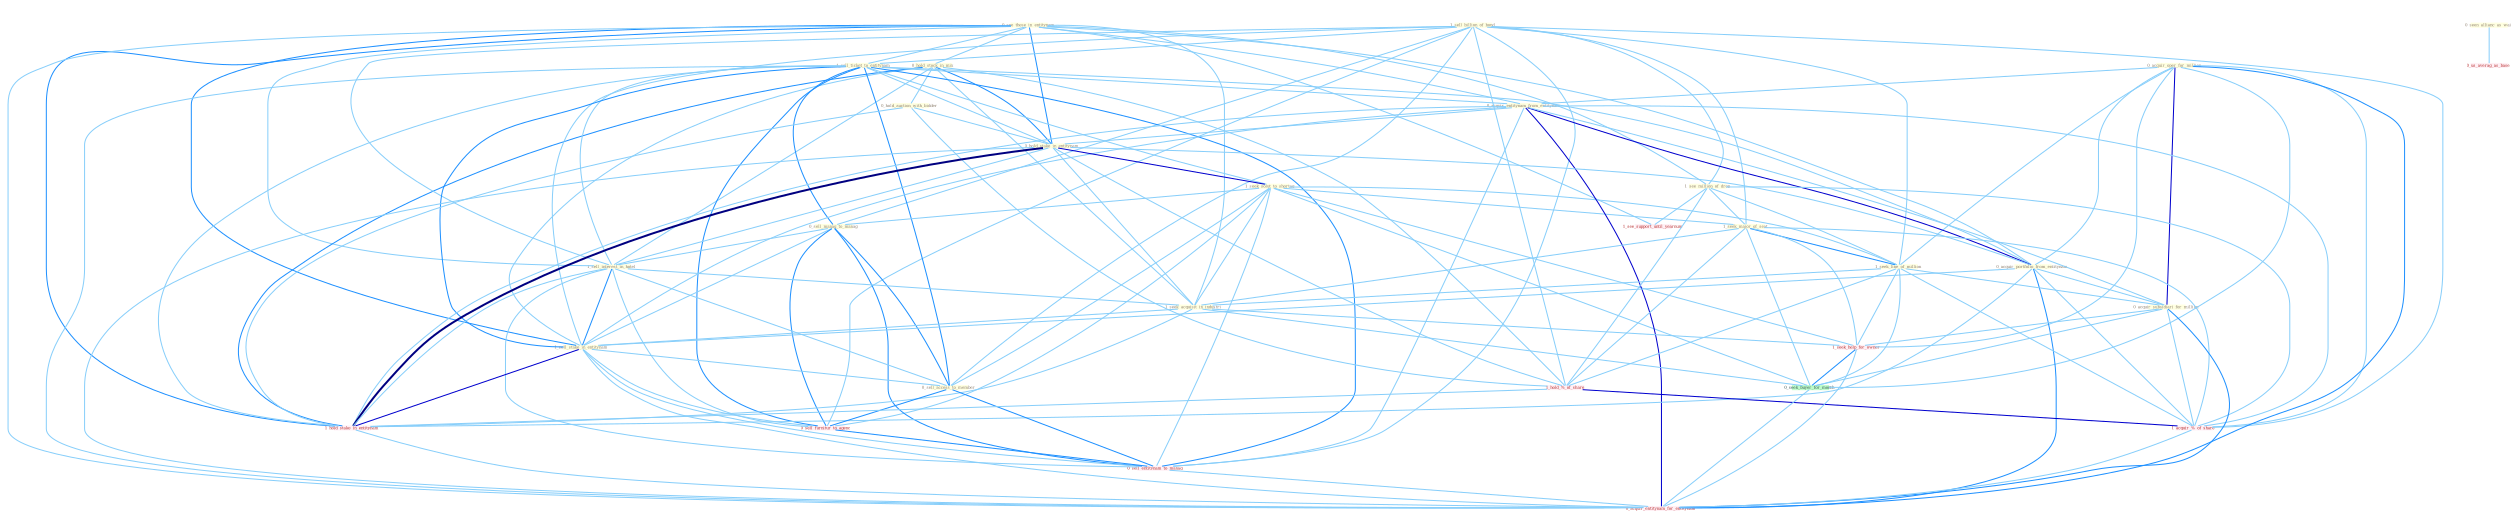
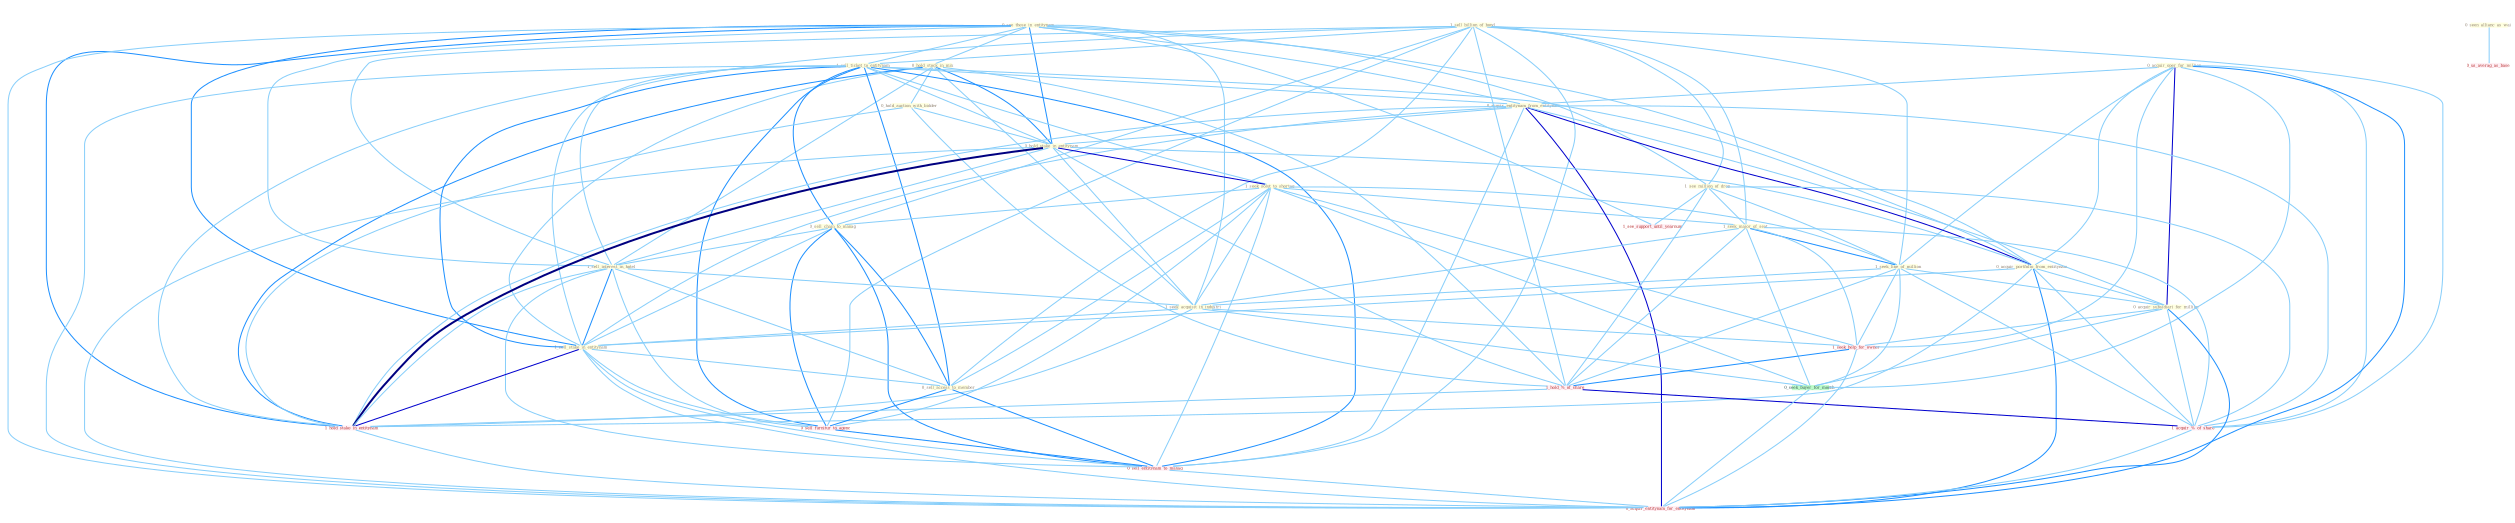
node "0_sell_manag_to_manag": label "0_sell_manag_to_manag" -> "0_sell_chain_to_manag"
edge "1_seek_help_for_owner" -- "0_seek_buyer_for_month": now "1_seek_help_for_owner" -- "1_hold_%_of_share"
